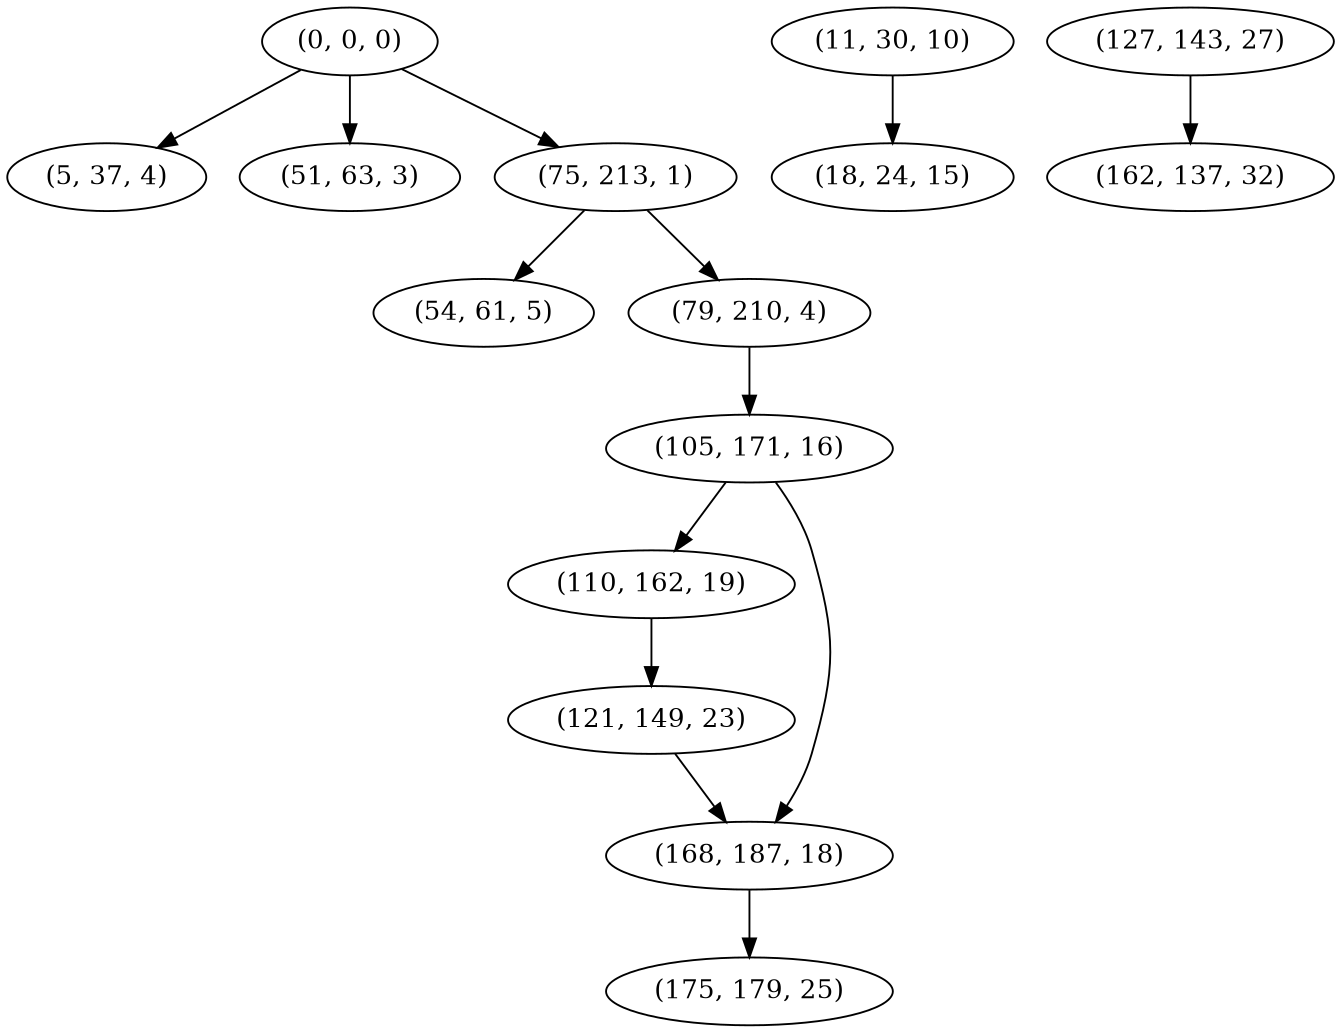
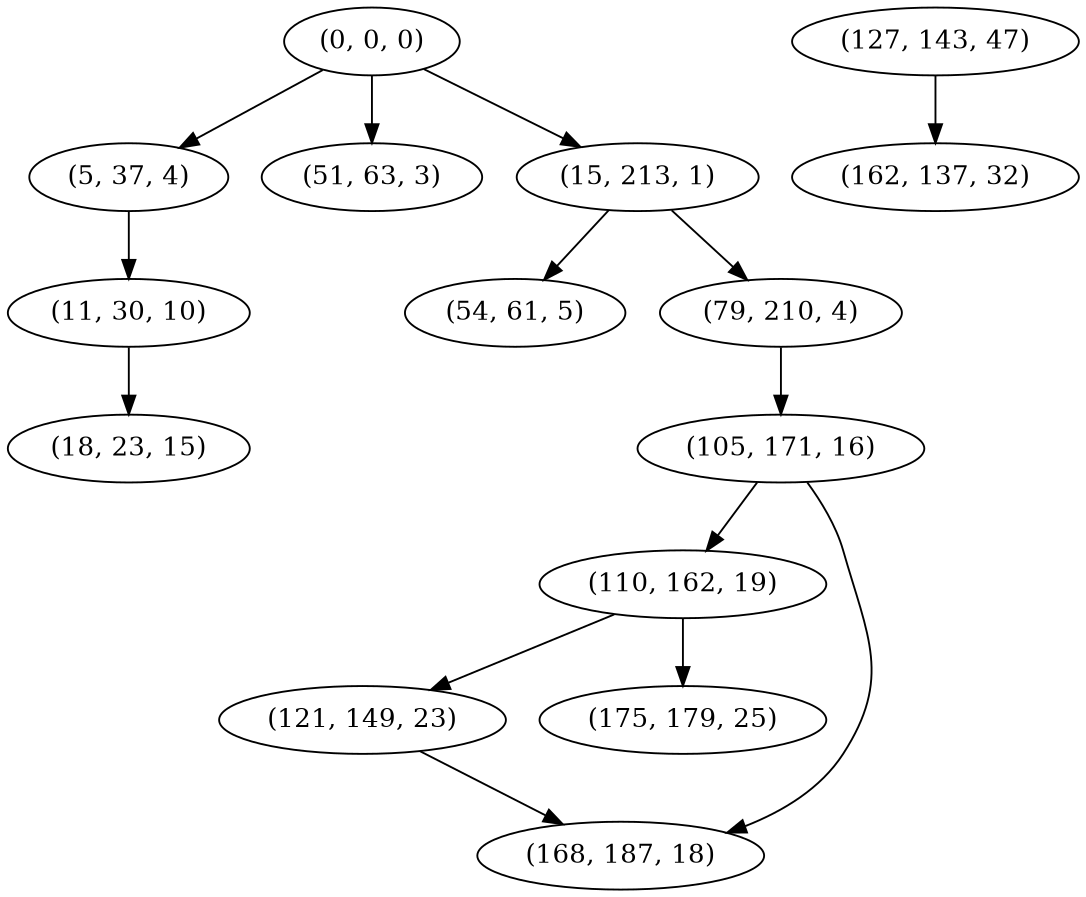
node "(127, 143, 27)": label "(127, 143, 27)" -> "(127, 143, 47)"
node "(75, 213, 1)": label "(75, 213, 1)" -> "(15, 213, 1)"
node "(18, 24, 15)": label "(18, 24, 15)" -> "(18, 23, 15)"
edge "(5, 37, 4)" -> "(11, 30, 10)": added
edge "(168, 187, 18)" -> "(175, 179, 25)": now "(110, 162, 19)" -> "(175, 179, 25)"
